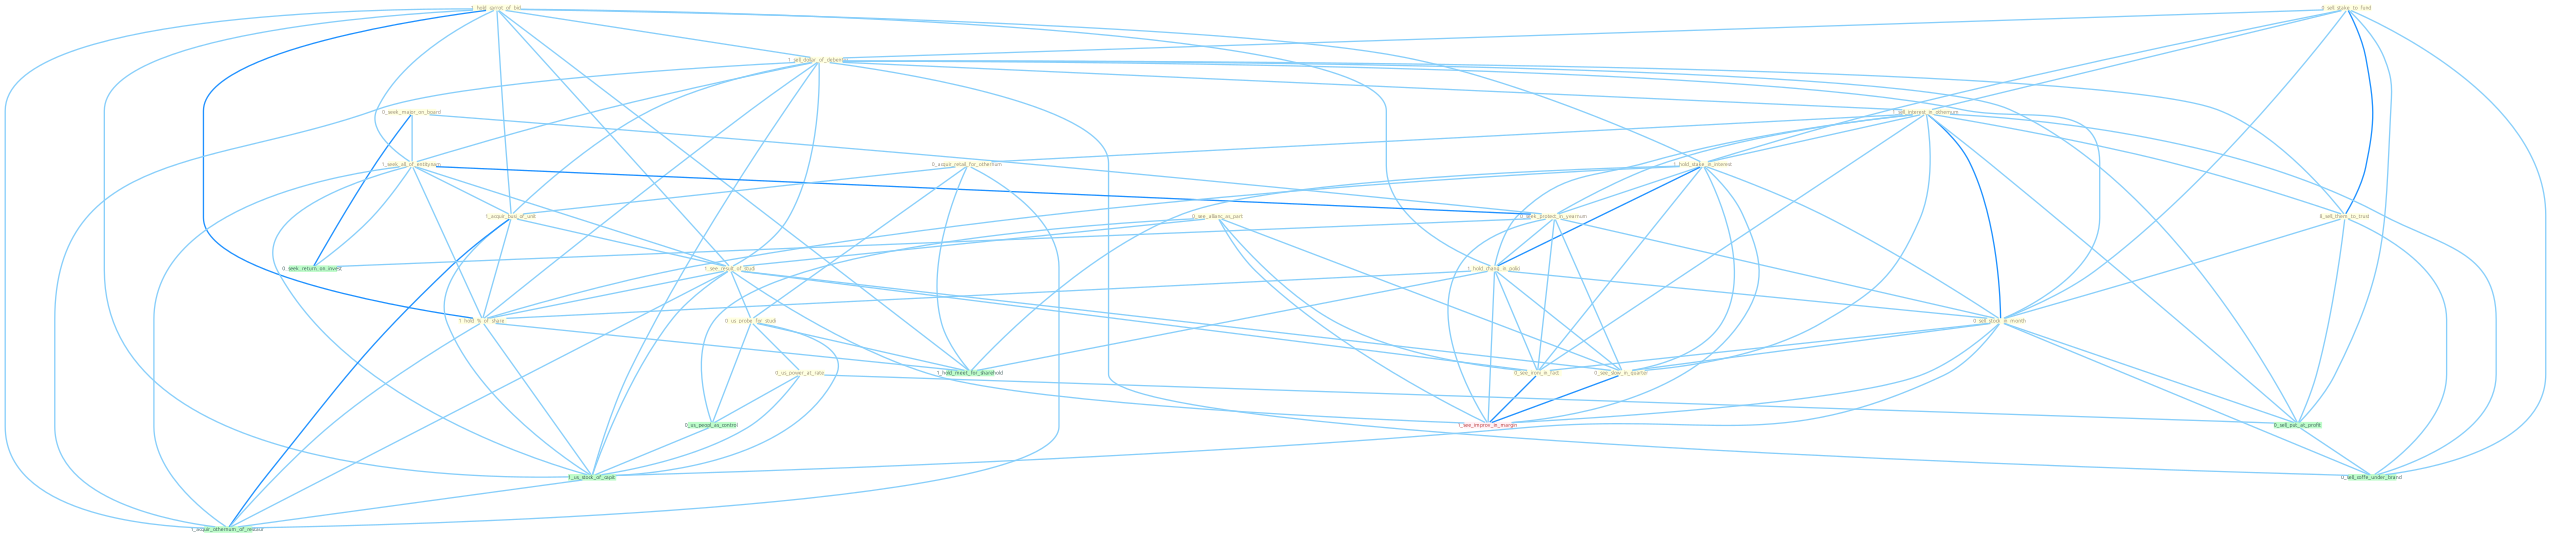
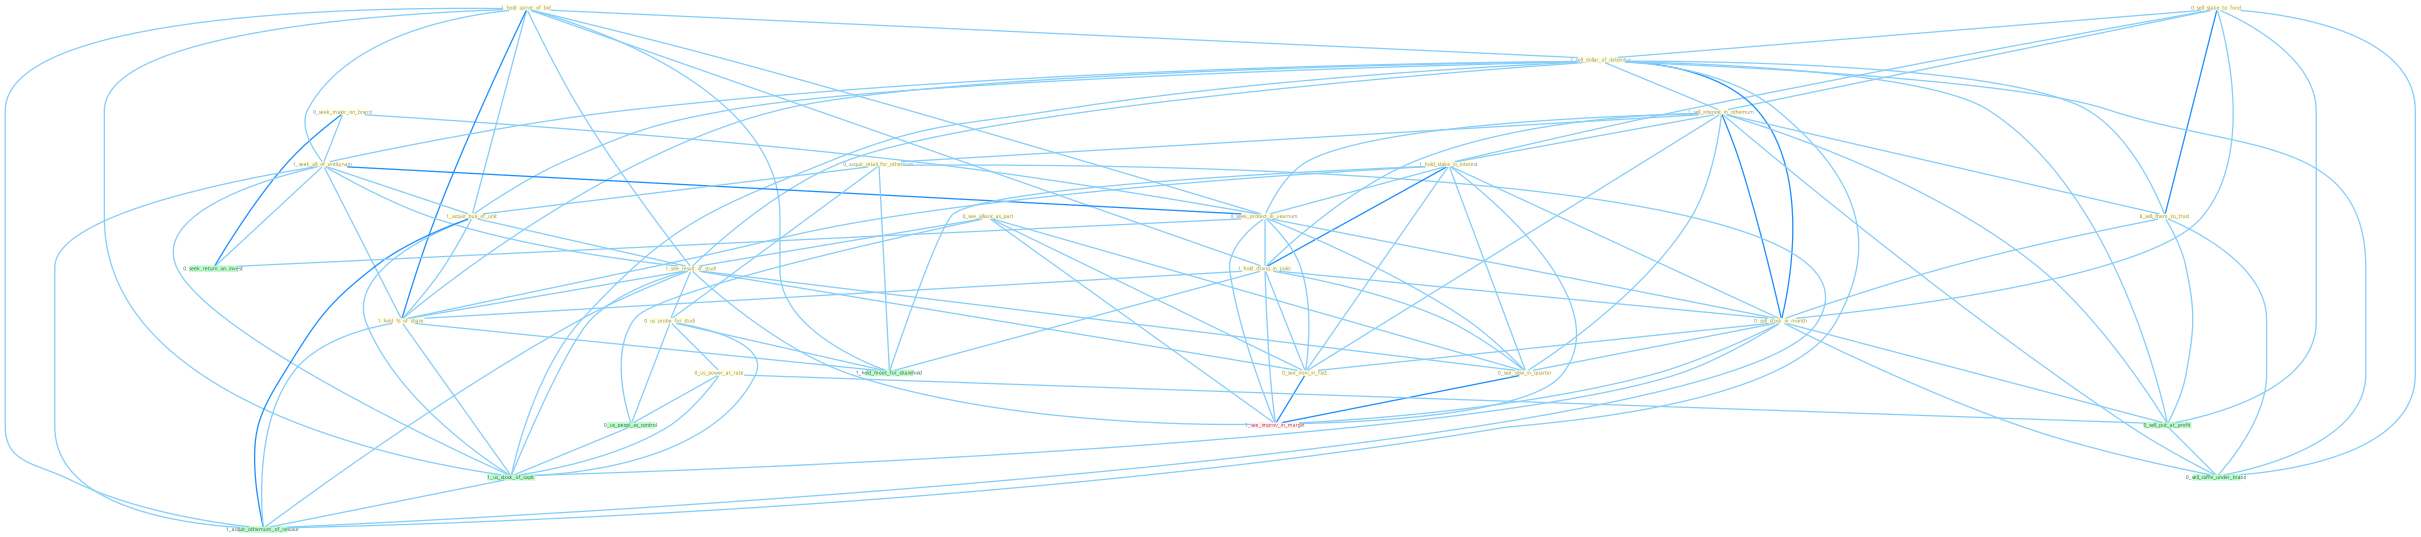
edge "1_hold_carrot_of_bid" -- "1_hold_stake_in_interest": now "1_hold_carrot_of_bid" -- "0_seek_protect_in_yearnum"
edge "1_sell_dollar_of_debentur" -- "0_sell_stock_in_month": color #87cefa -> #1e90ff
